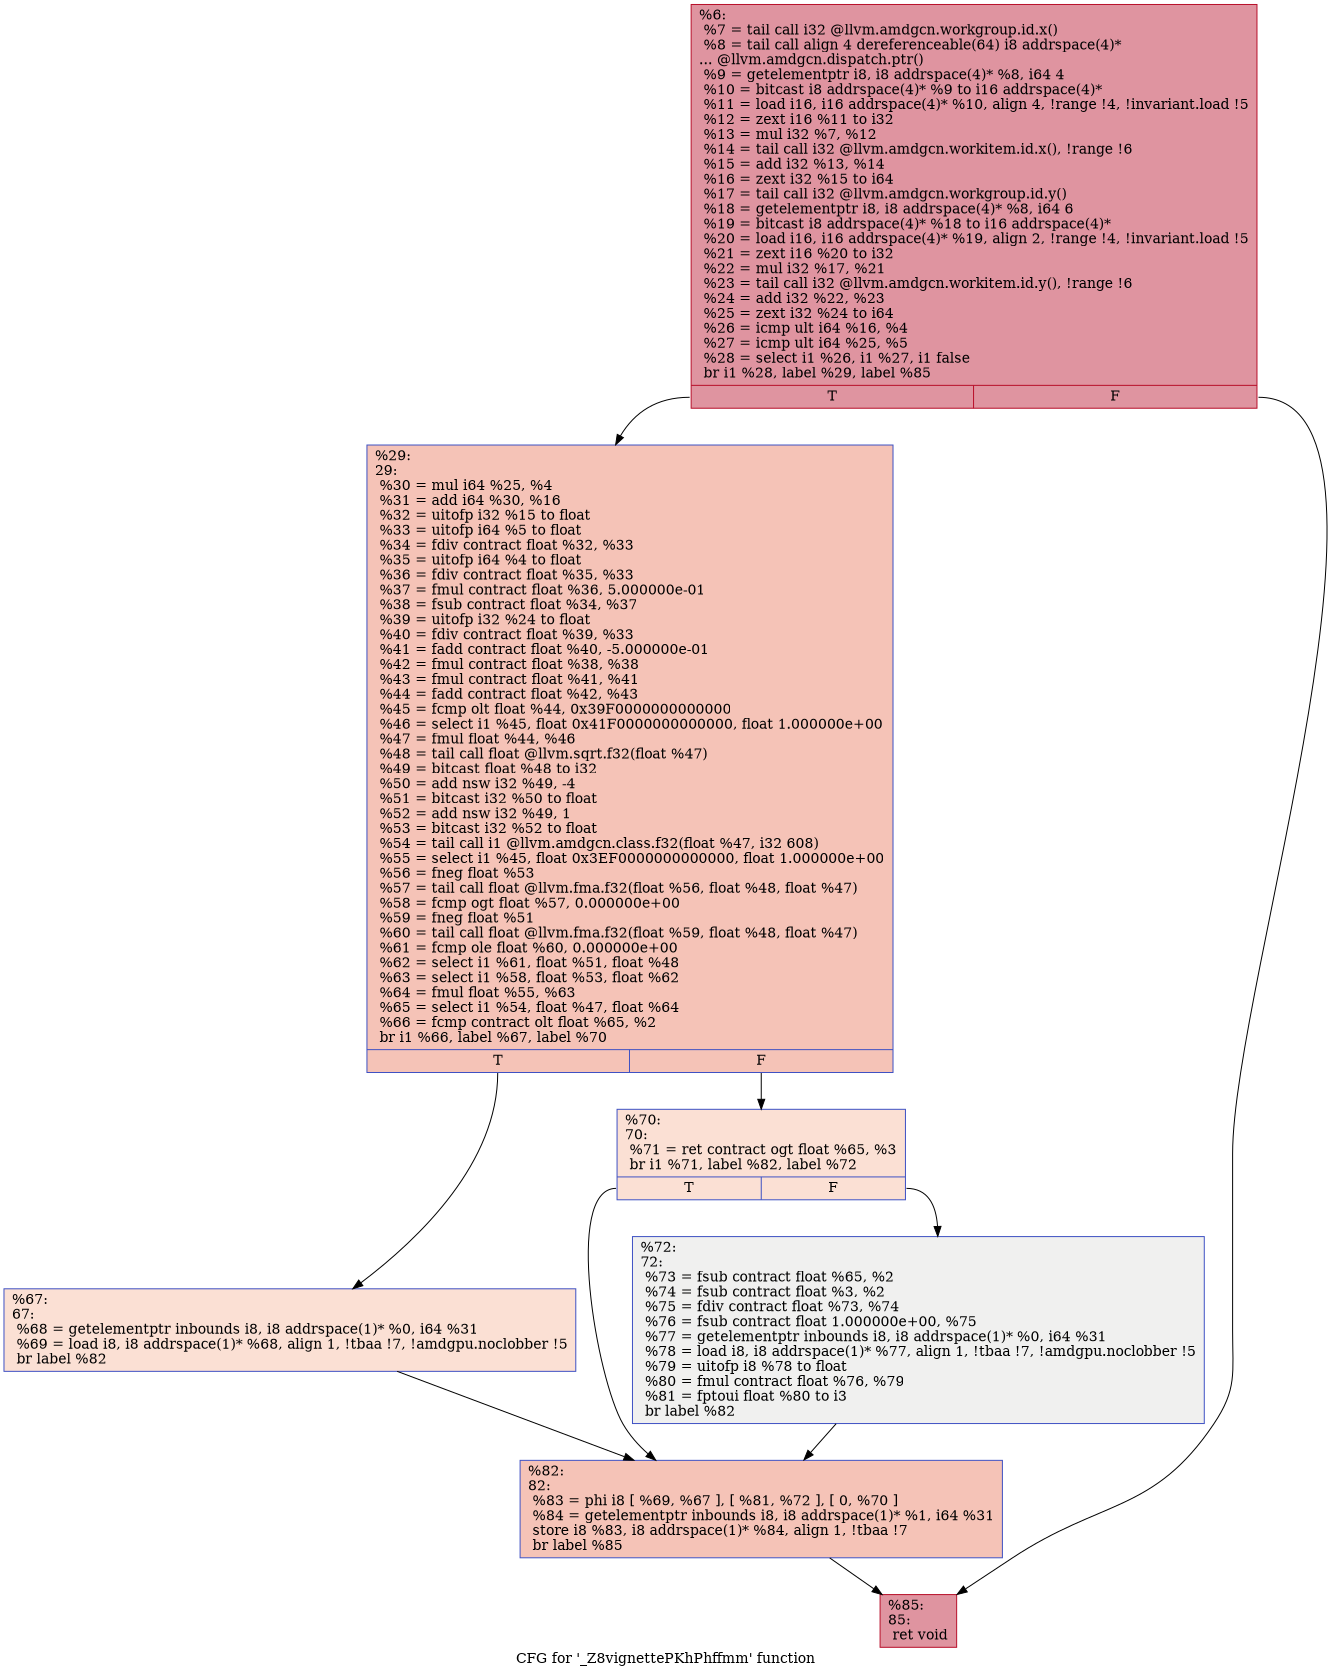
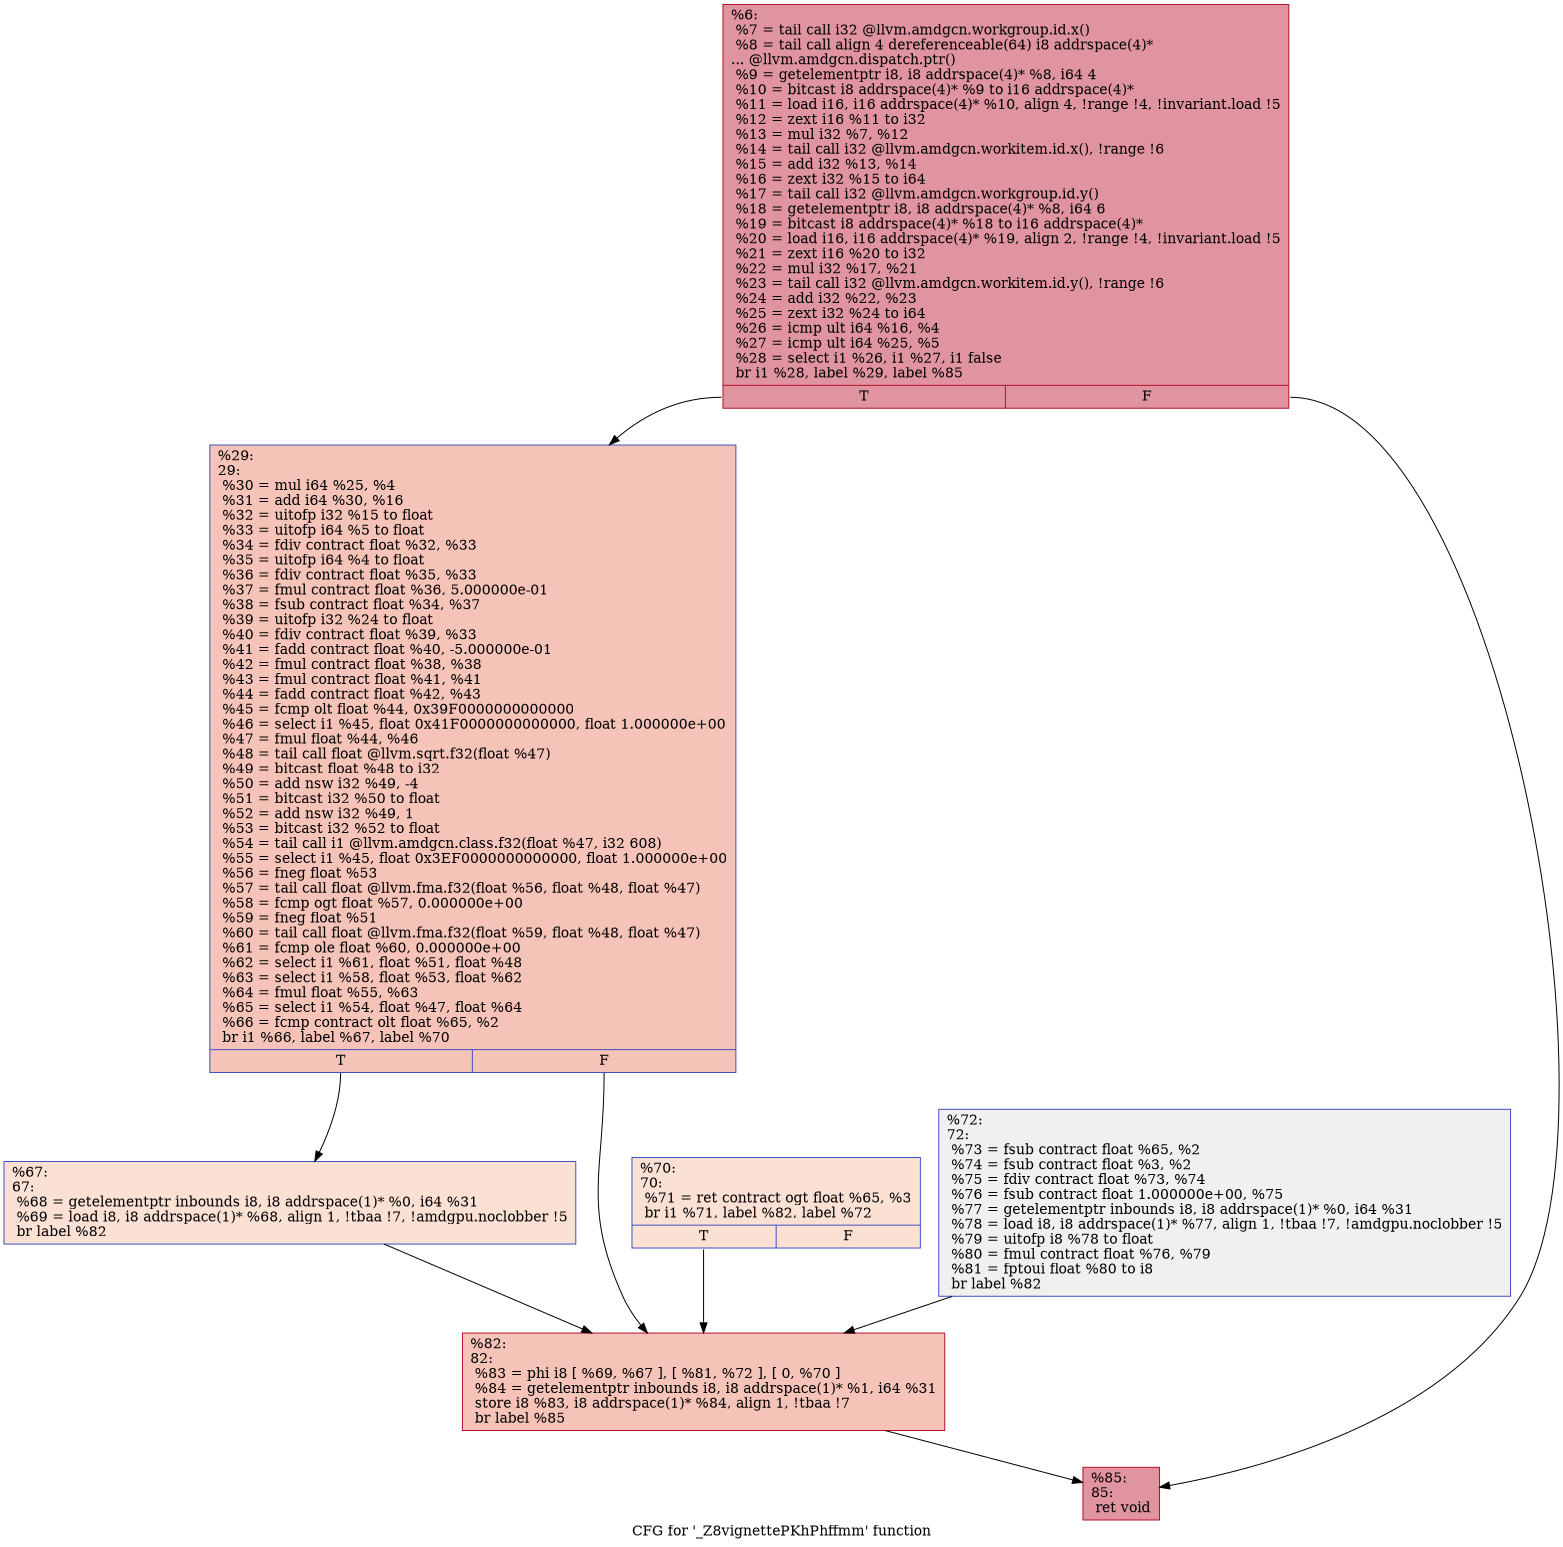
edge "%29:" -> "%70:": now "%29:" -> "%82:"
edge "%70:" -> "%72:": removed
node "%72:": text "%81 = fptoui float %80 to i3" -> "%81 = fptoui float %80 to i8"
node "%82:": color #3d50c3ff -> #b70d28ff
